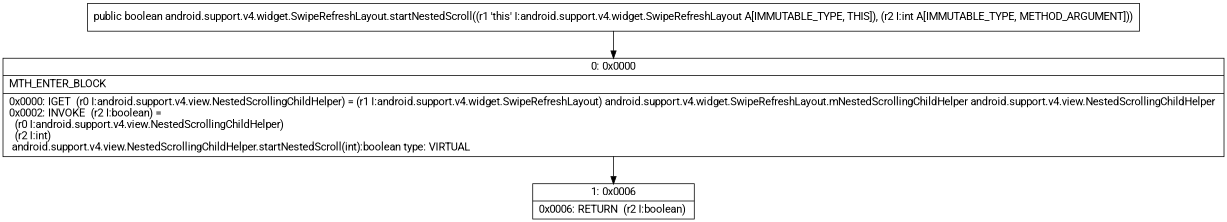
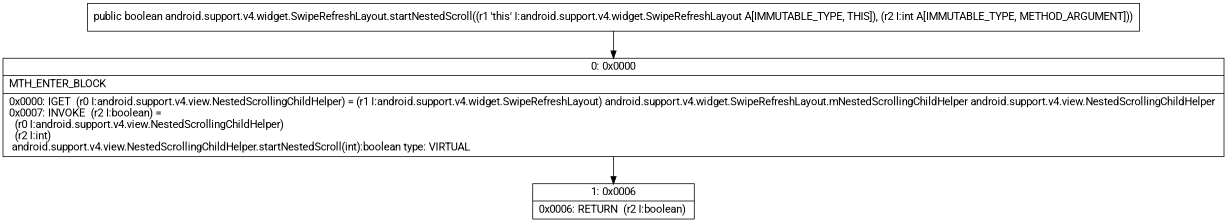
node "0: 0x0000": text "0x0002: INVOKE  (r2 I:boolean) =" -> "0x0007: INVOKE  (r2 I:boolean) ="
